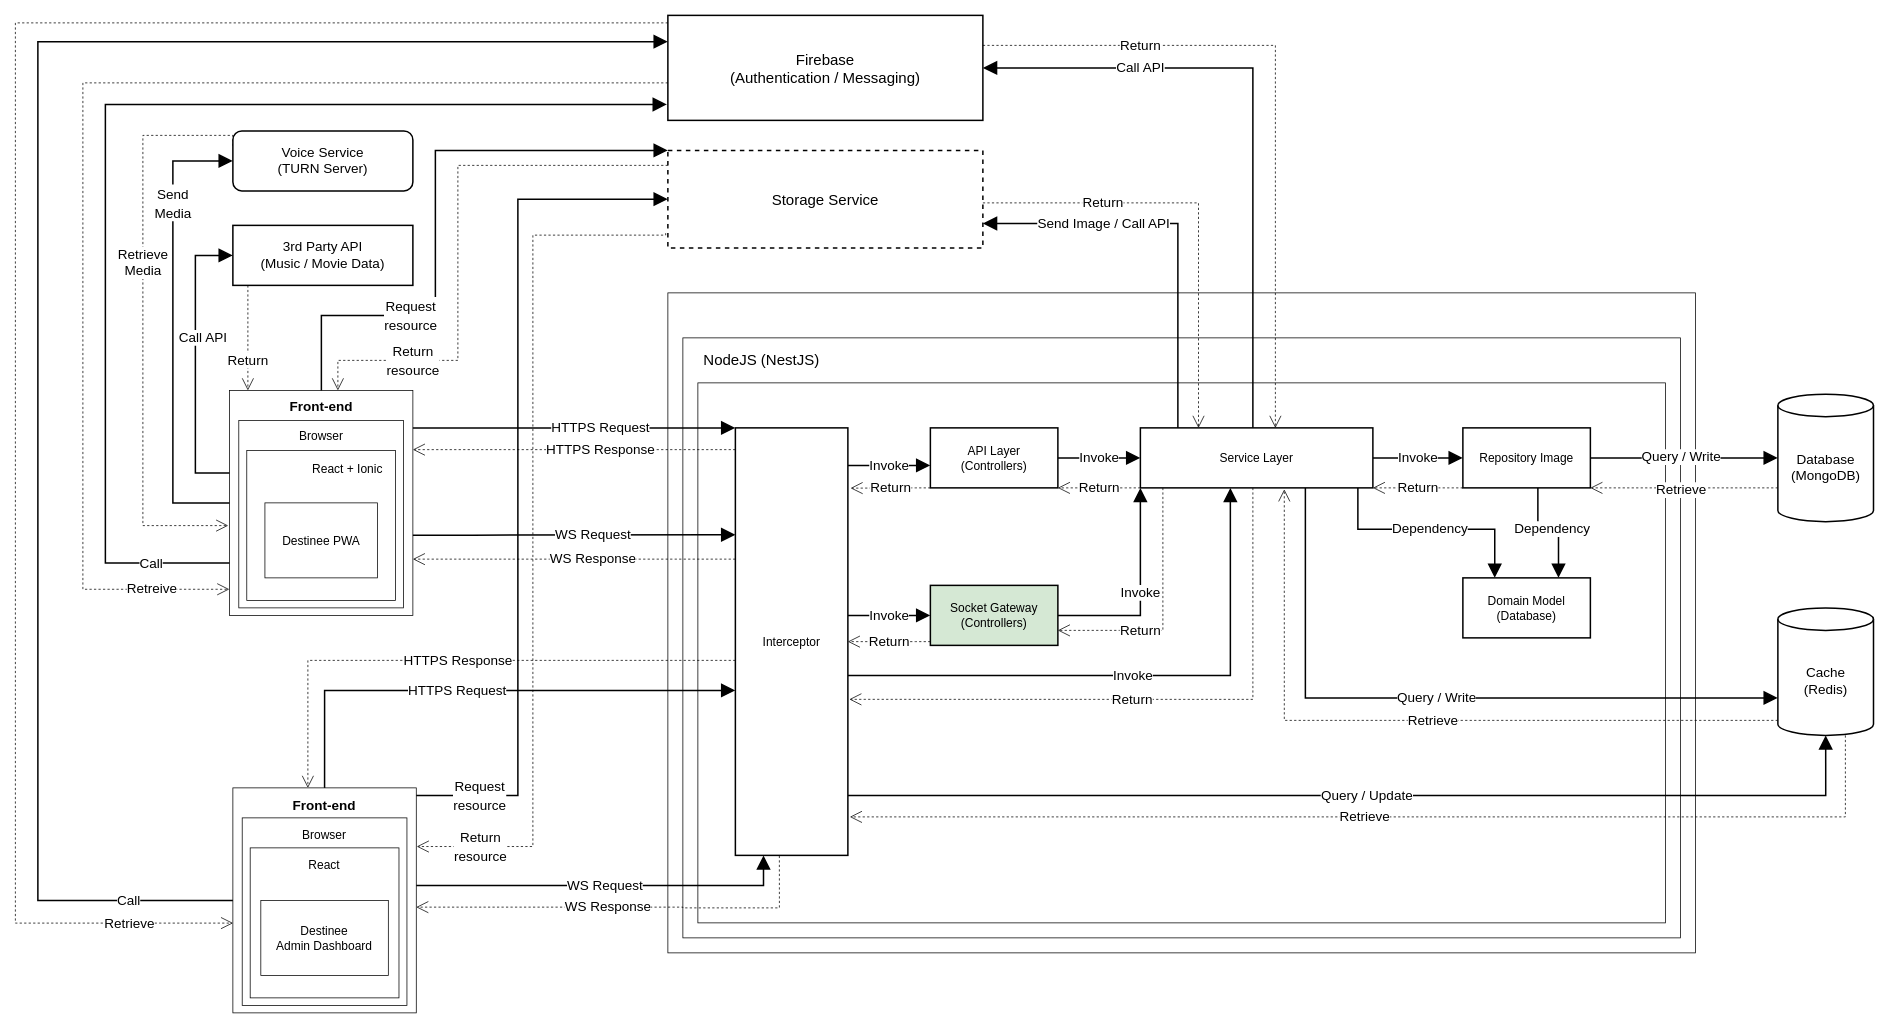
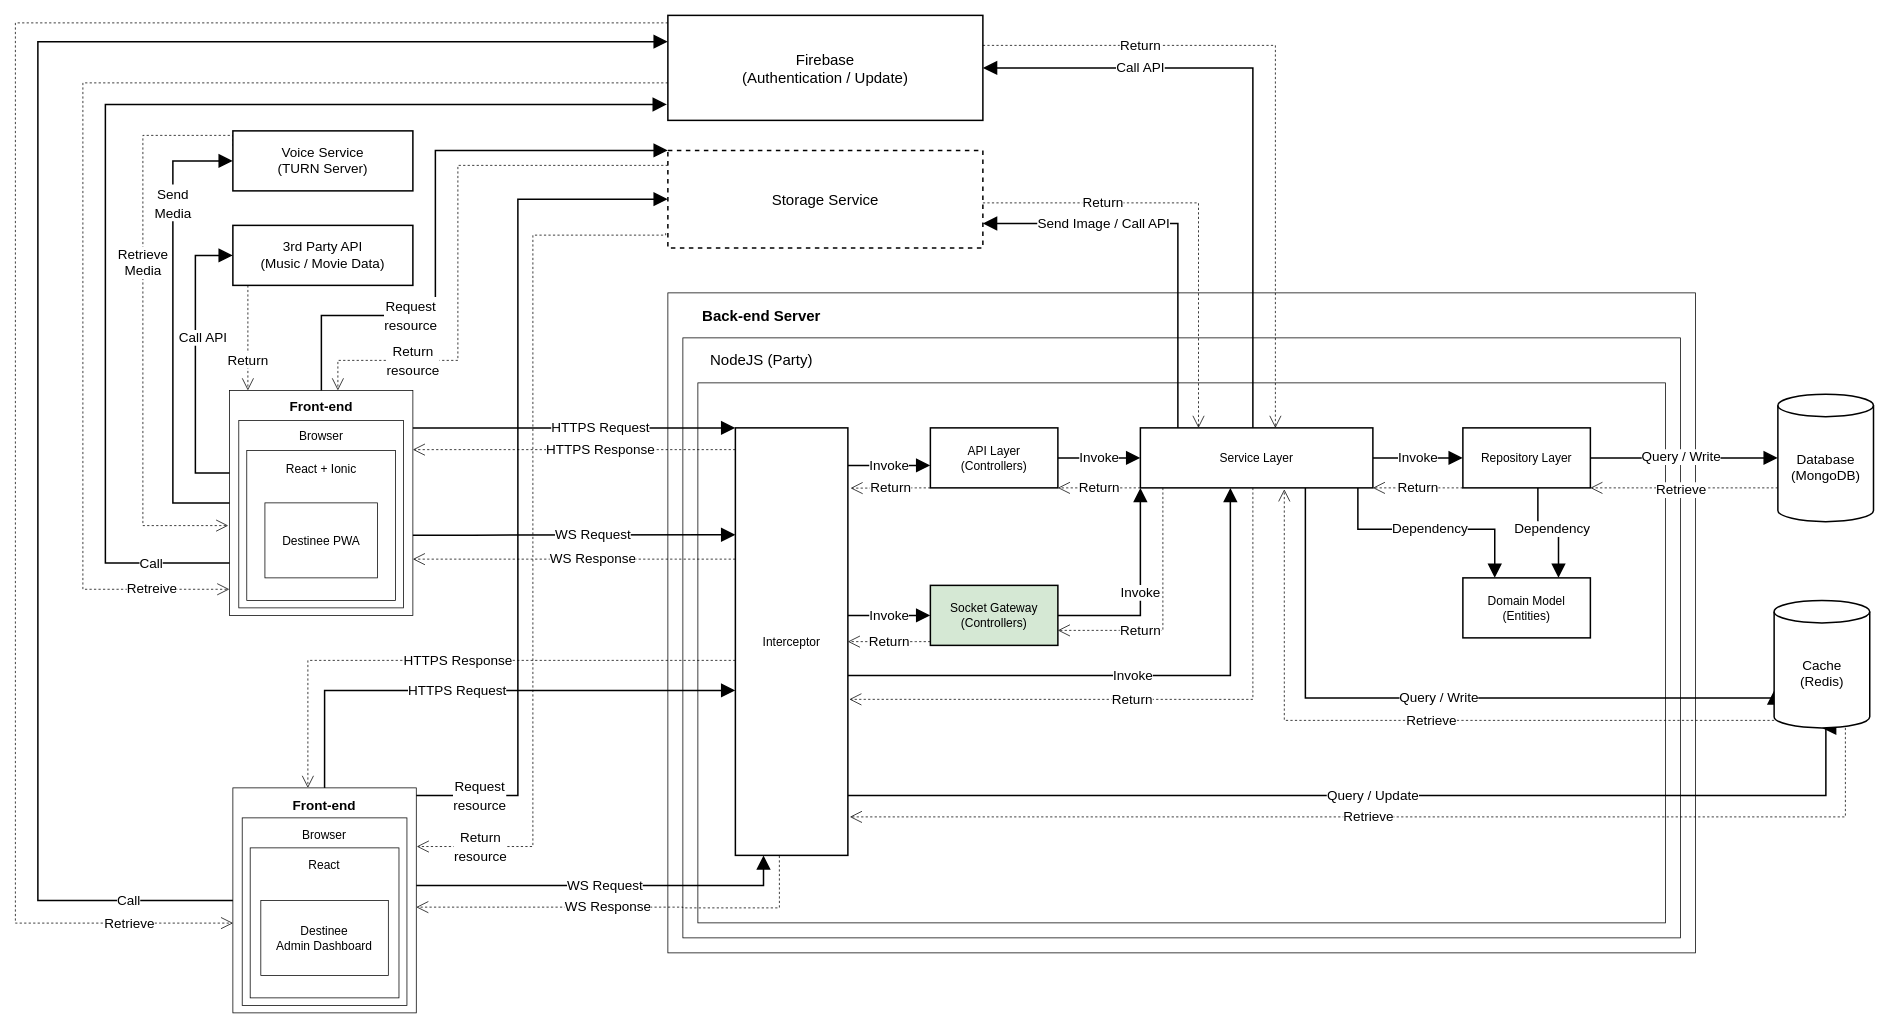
node "Firebase(Authentication / Messaging)": label "Firebase(Authentication / Messaging)" -> "Firebase(Authentication / Update)"
node "Voice Service(TURN Server)": shape rounded rectangle -> rectangle
node "Back-end Server": added
node "NodeJS (NestJS)": label "NodeJS (NestJS)" -> "NodeJS (Party)"
node "Repository Image": label "Repository Image" -> "Repository Layer"
node "React + Ionic": moved (347, 468) -> (321, 468)
node "Domain Model (Database)": label "Domain Model (Database)" -> "Domain Model (Entities)"
node "Cache (Redis)": moved (1826, 672) -> (1822, 664)
